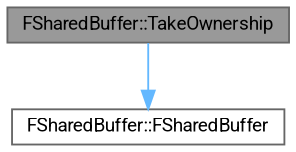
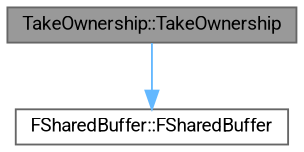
node "FSharedBuffer::TakeOwnership": label "FSharedBuffer::TakeOwnership" -> "TakeOwnership::TakeOwnership"
